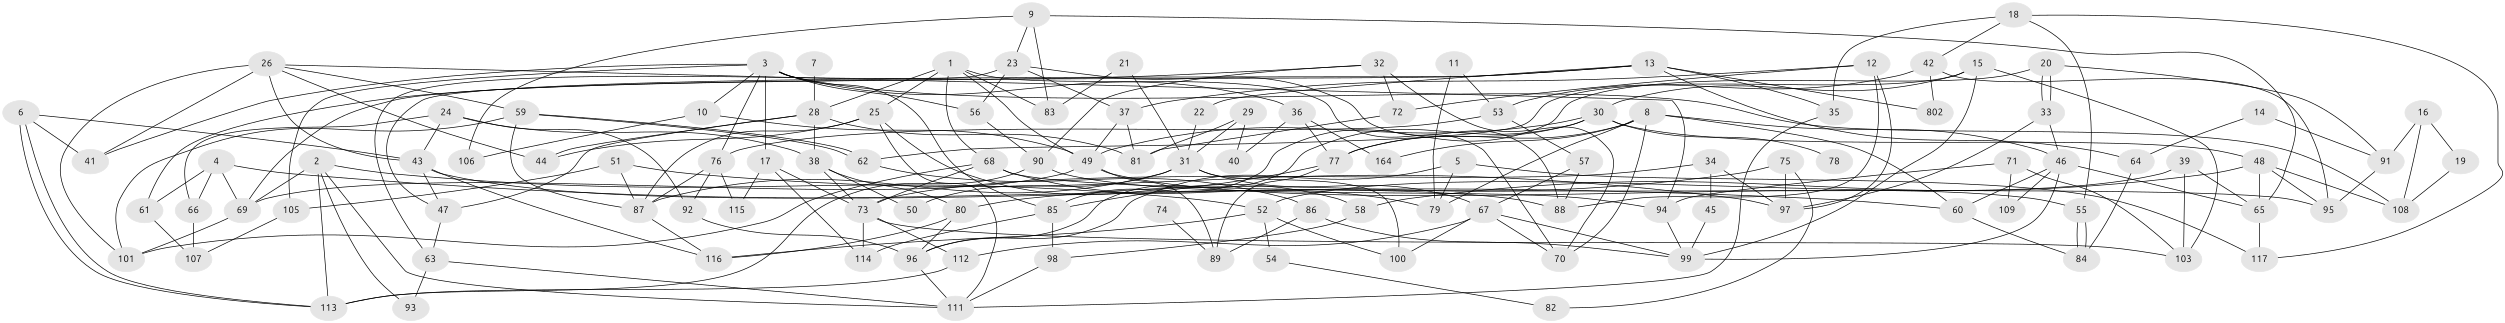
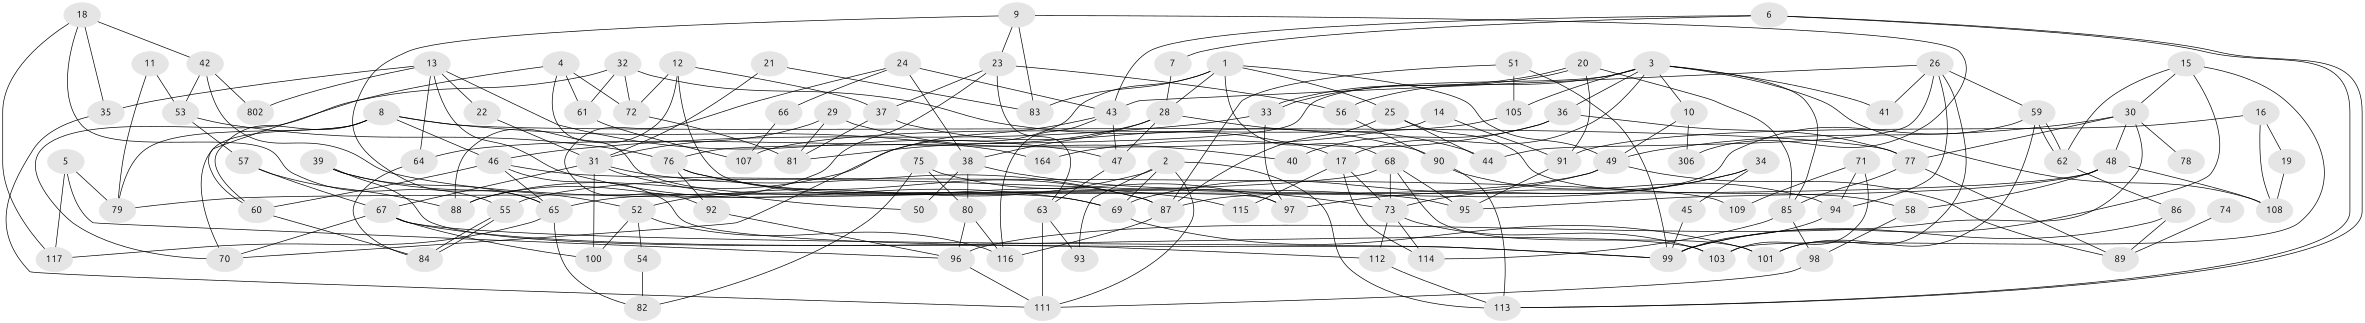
edge "6" -- "41": now "6" -- "7"
edge "37" -- "49": now "37" -- "17"
node "106": label "106" -> "306"
edge "51" -- "97": now "51" -- "99"
edge "4" -- "66": now "4" -- "72"
edge "25" -- "111": removed
edge "65" -- "82": added
